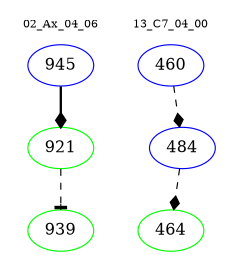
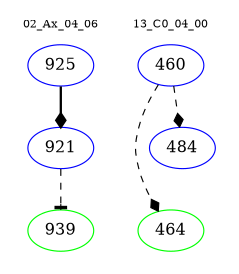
cluster "13_C7_04_00": label "13_C7_04_00" -> "13_C0_04_00"
node "945": label "945" -> "925"
node "921": color green -> blue
edge "484" -> "464": now "460" -> "464"
